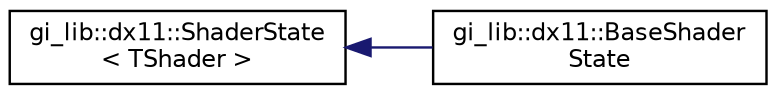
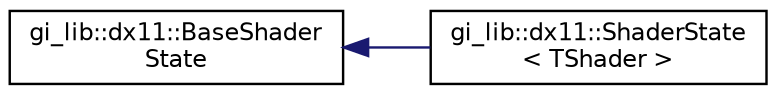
edge "gi_lib::dx11::BaseShader State" -> "gi_lib::dx11::ShaderState < TShader >": reversed
